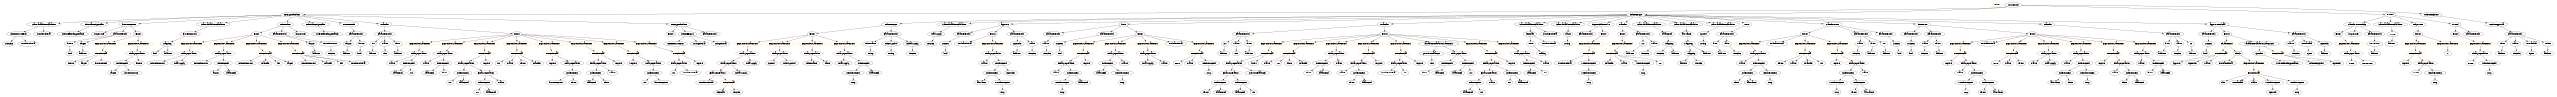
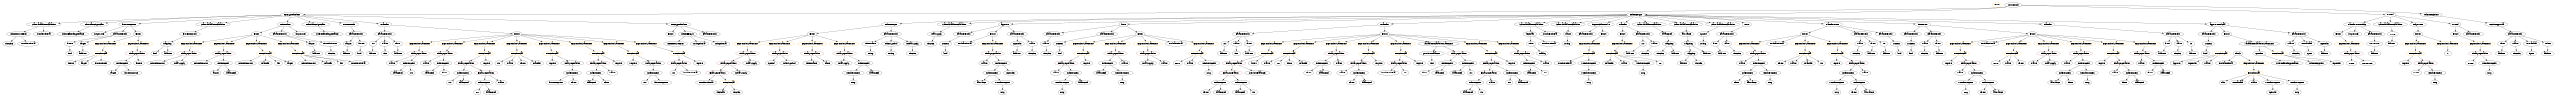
node "IfStatement": removed
